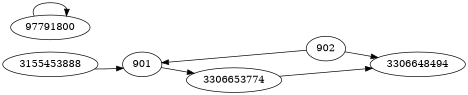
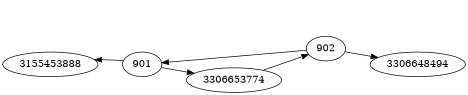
node "97791800": removed
edge "3155453888" -> "901": reversed
edge "3306653774" -> "3306648494": now "3306653774" -> "902"
